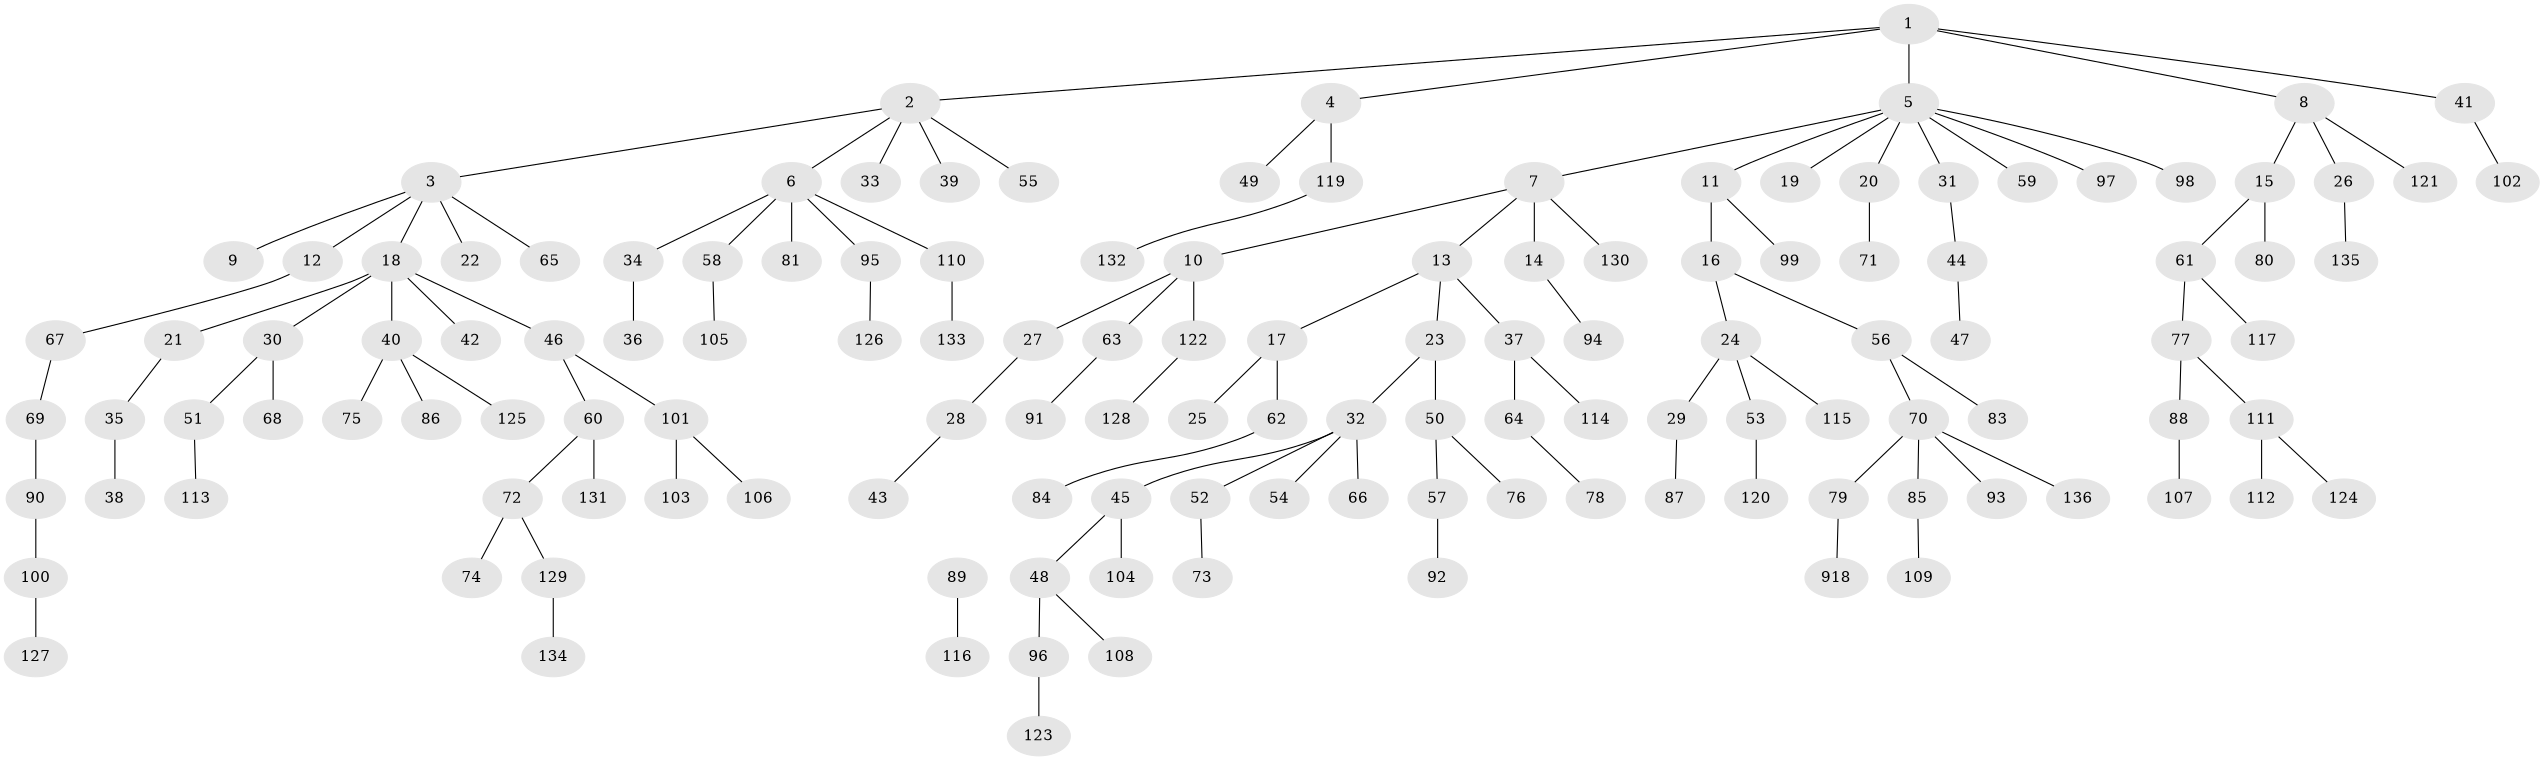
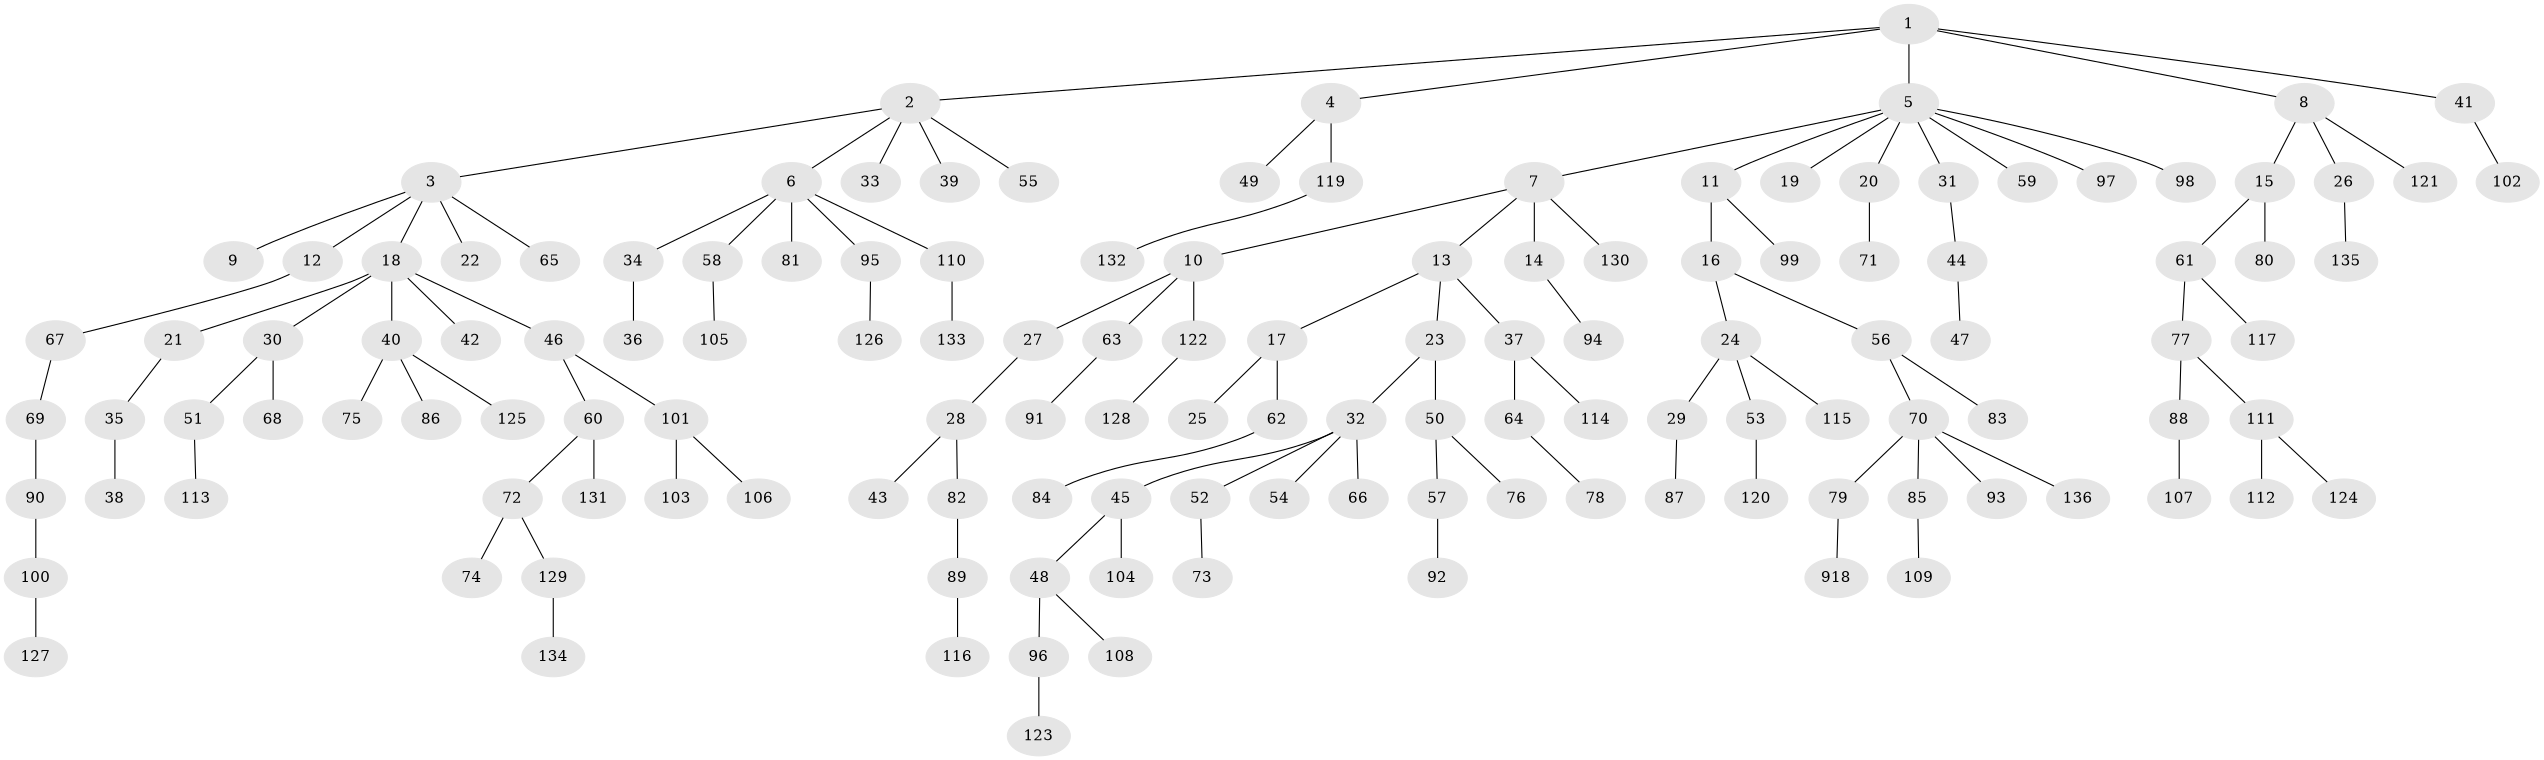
node "82": added
